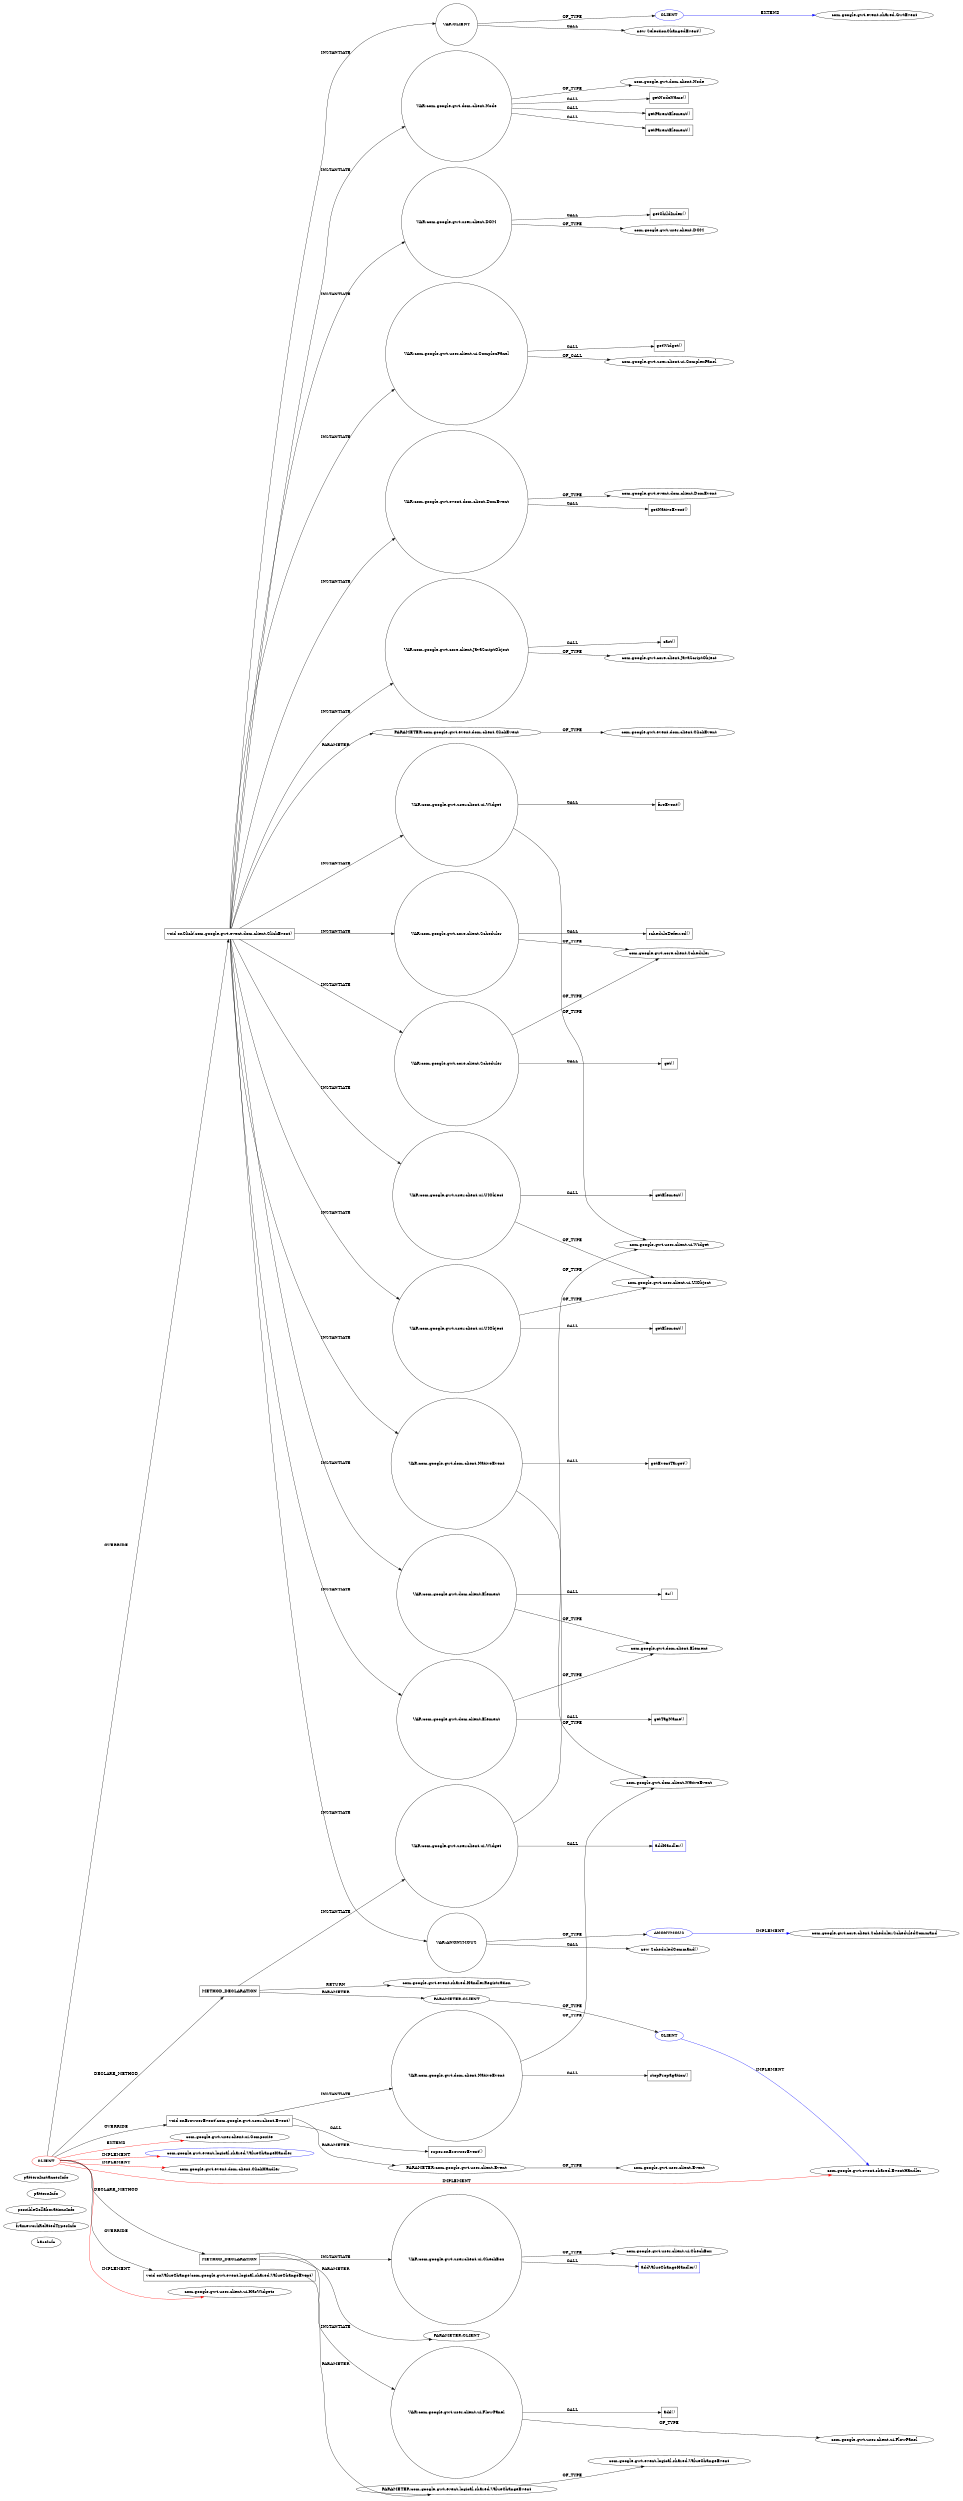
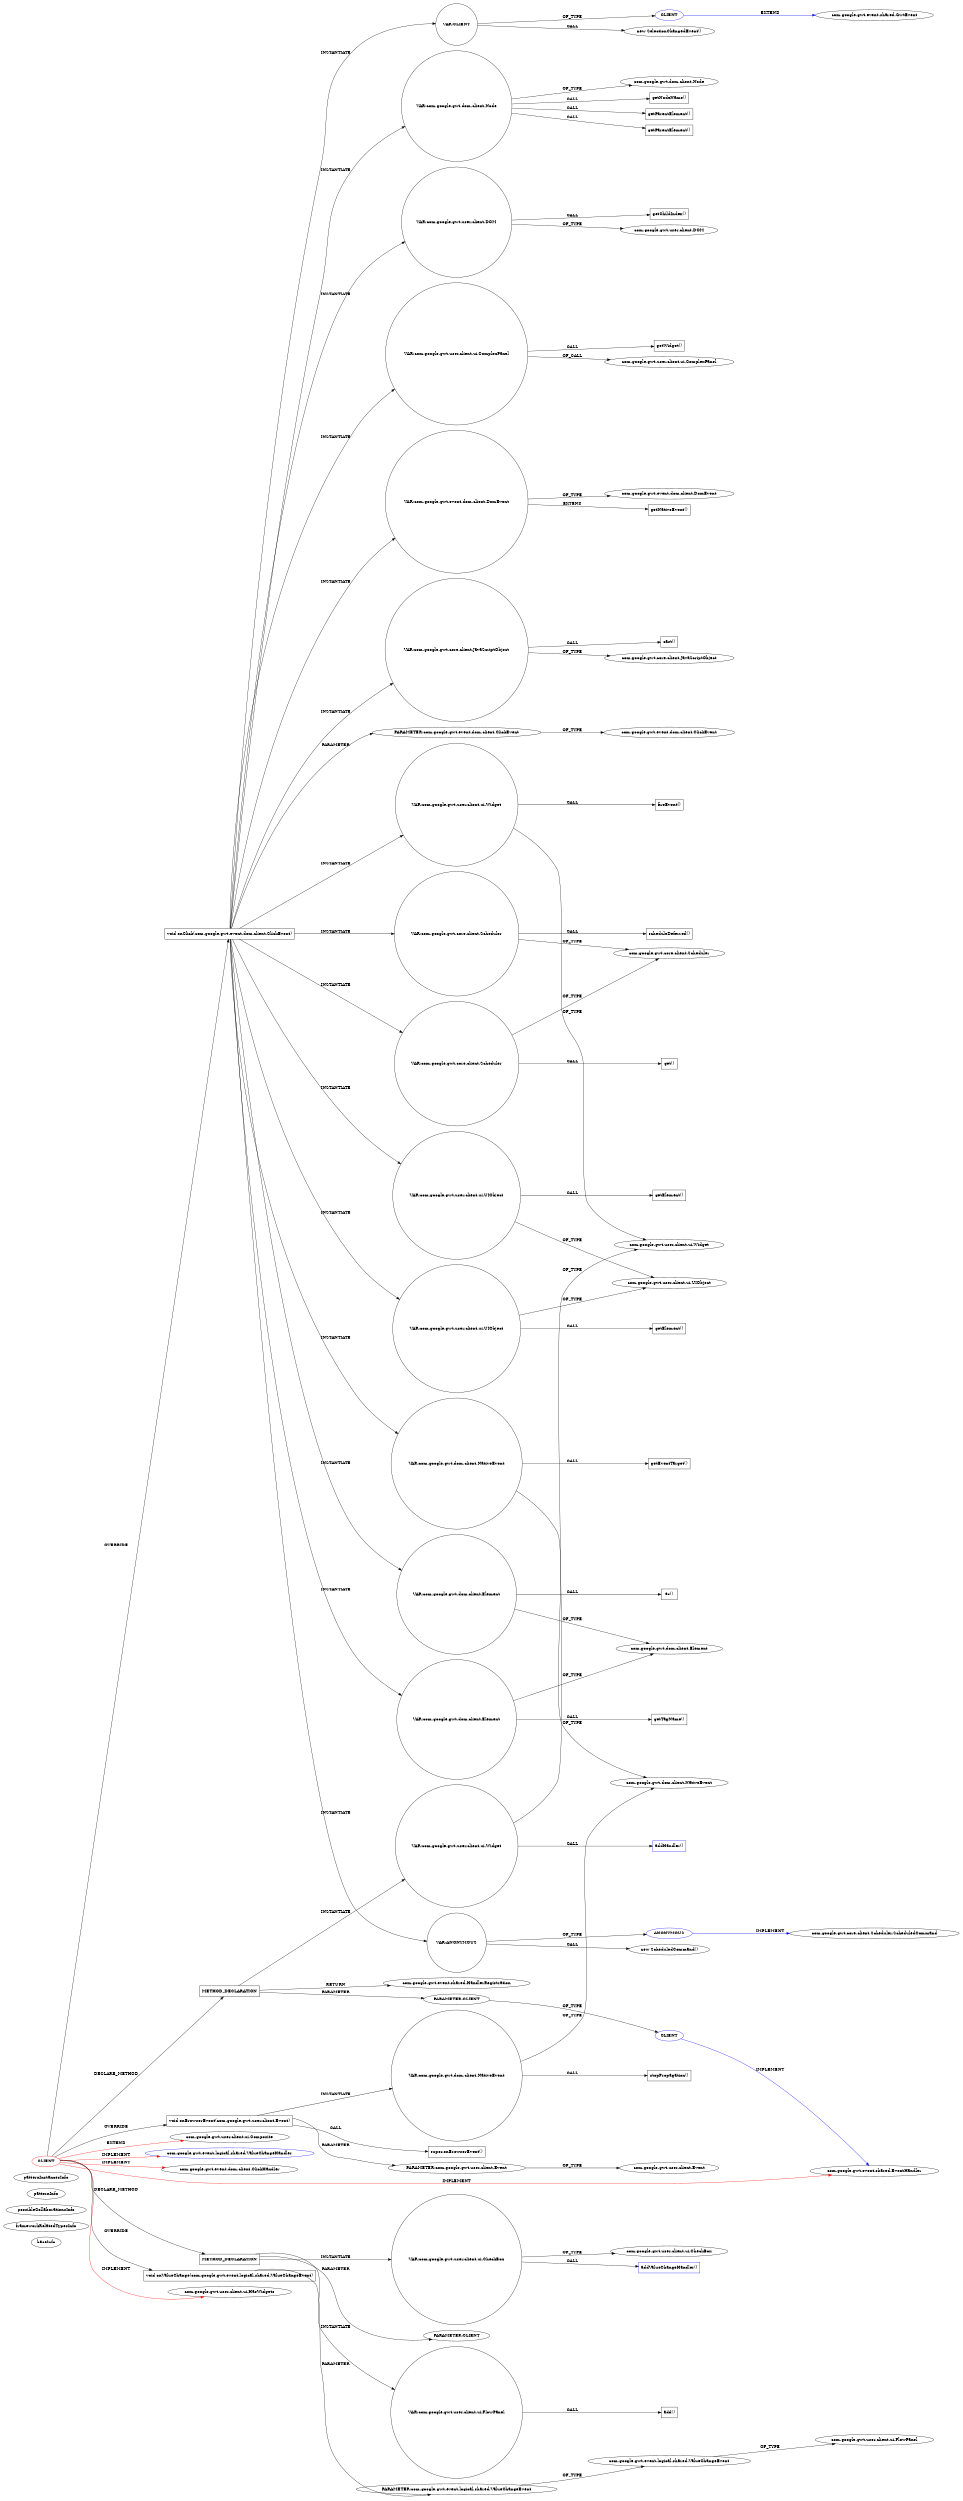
edge "VAR:com.google.gwt.event.dom.client.DomEvent" -> "getNativeEvent()": label "CALL" -> "EXTEND"
edge "VAR:com.google.gwt.user.client.ui.FlowPanel" -> "com.google.gwt.user.client.ui.FlowPanel": now "com.google.gwt.event.logical.shared.ValueChangeEvent" -> "com.google.gwt.user.client.ui.FlowPanel"
